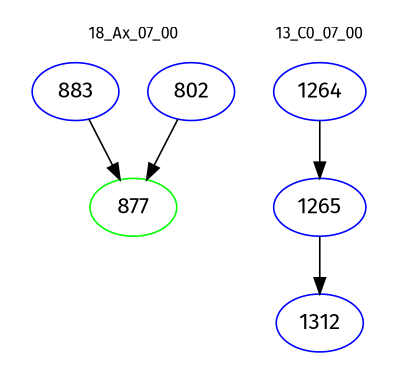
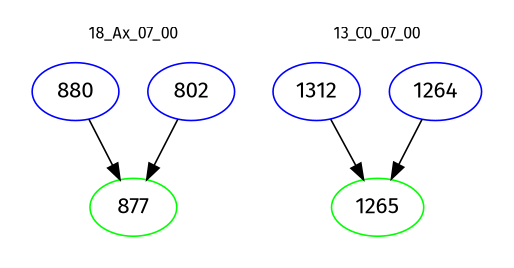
node "883": label "883" -> "880"
node "1265": color blue -> green
edge "1265" -> "1312": reversed
